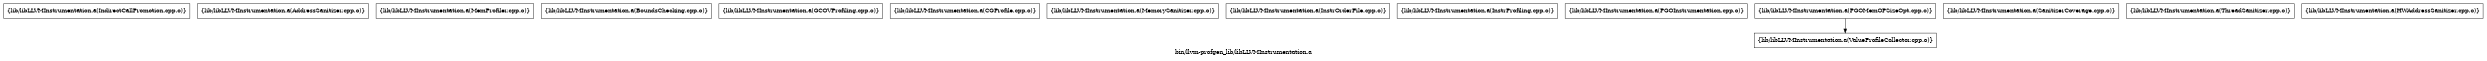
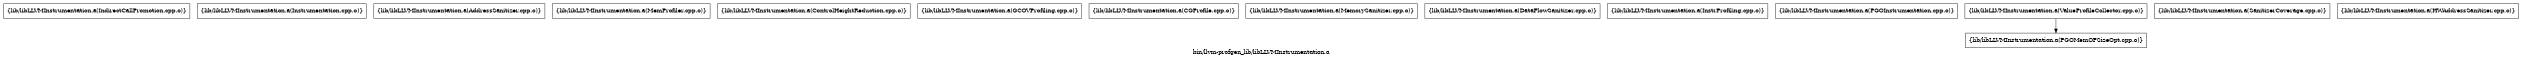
node "{lib/libLLVMInstrumentation.a(Instrumentation.cpp.o)}": added
node "{lib/libLLVMInstrumentation.a(BoundsChecking.cpp.o)}": removed
node "{lib/libLLVMInstrumentation.a(ControlHeightReduction.cpp.o)}": added
node "{lib/libLLVMInstrumentation.a(InstrOrderFile.cpp.o)}": removed
node "{lib/libLLVMInstrumentation.a(DataFlowSanitizer.cpp.o)}": added
node "{lib/libLLVMInstrumentation.a(ThreadSanitizer.cpp.o)}": removed
edge "{lib/libLLVMInstrumentation.a(PGOMemOPSizeOpt.cpp.o)}" -> "{lib/libLLVMInstrumentation.a(ValueProfileCollector.cpp.o)}": reversed
